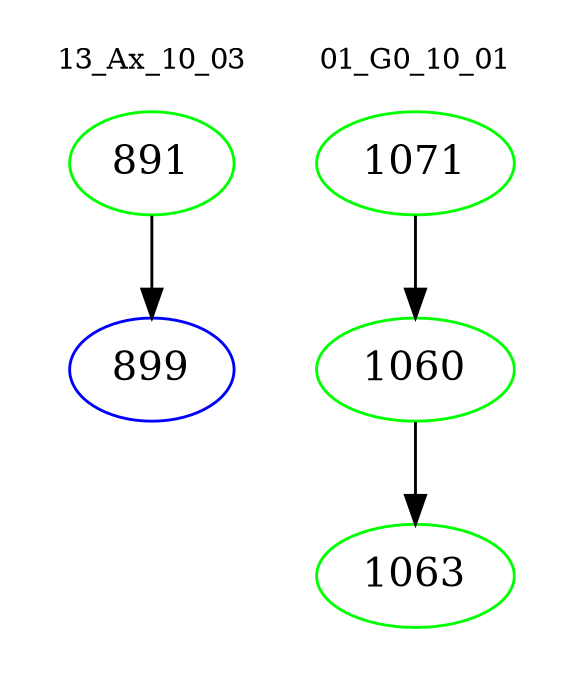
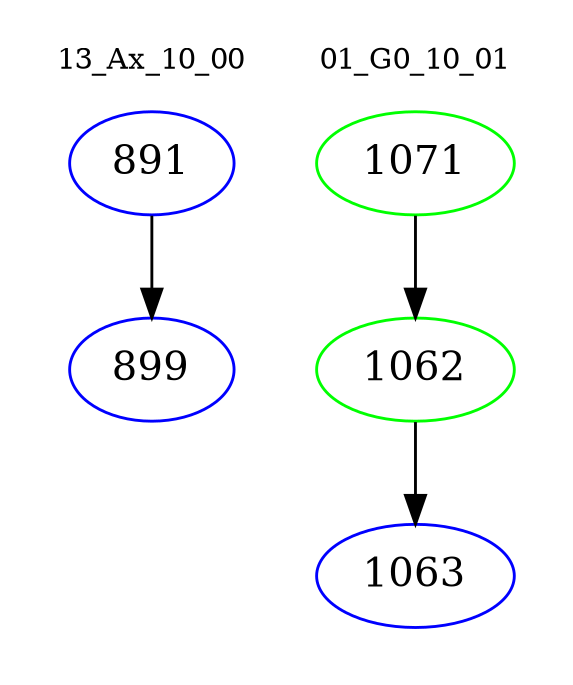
cluster "13_Ax_10_03": label "13_Ax_10_03" -> "13_Ax_10_00"
node "891": color green -> blue
node "1060": label "1060" -> "1062"
node "1063": color green -> blue
